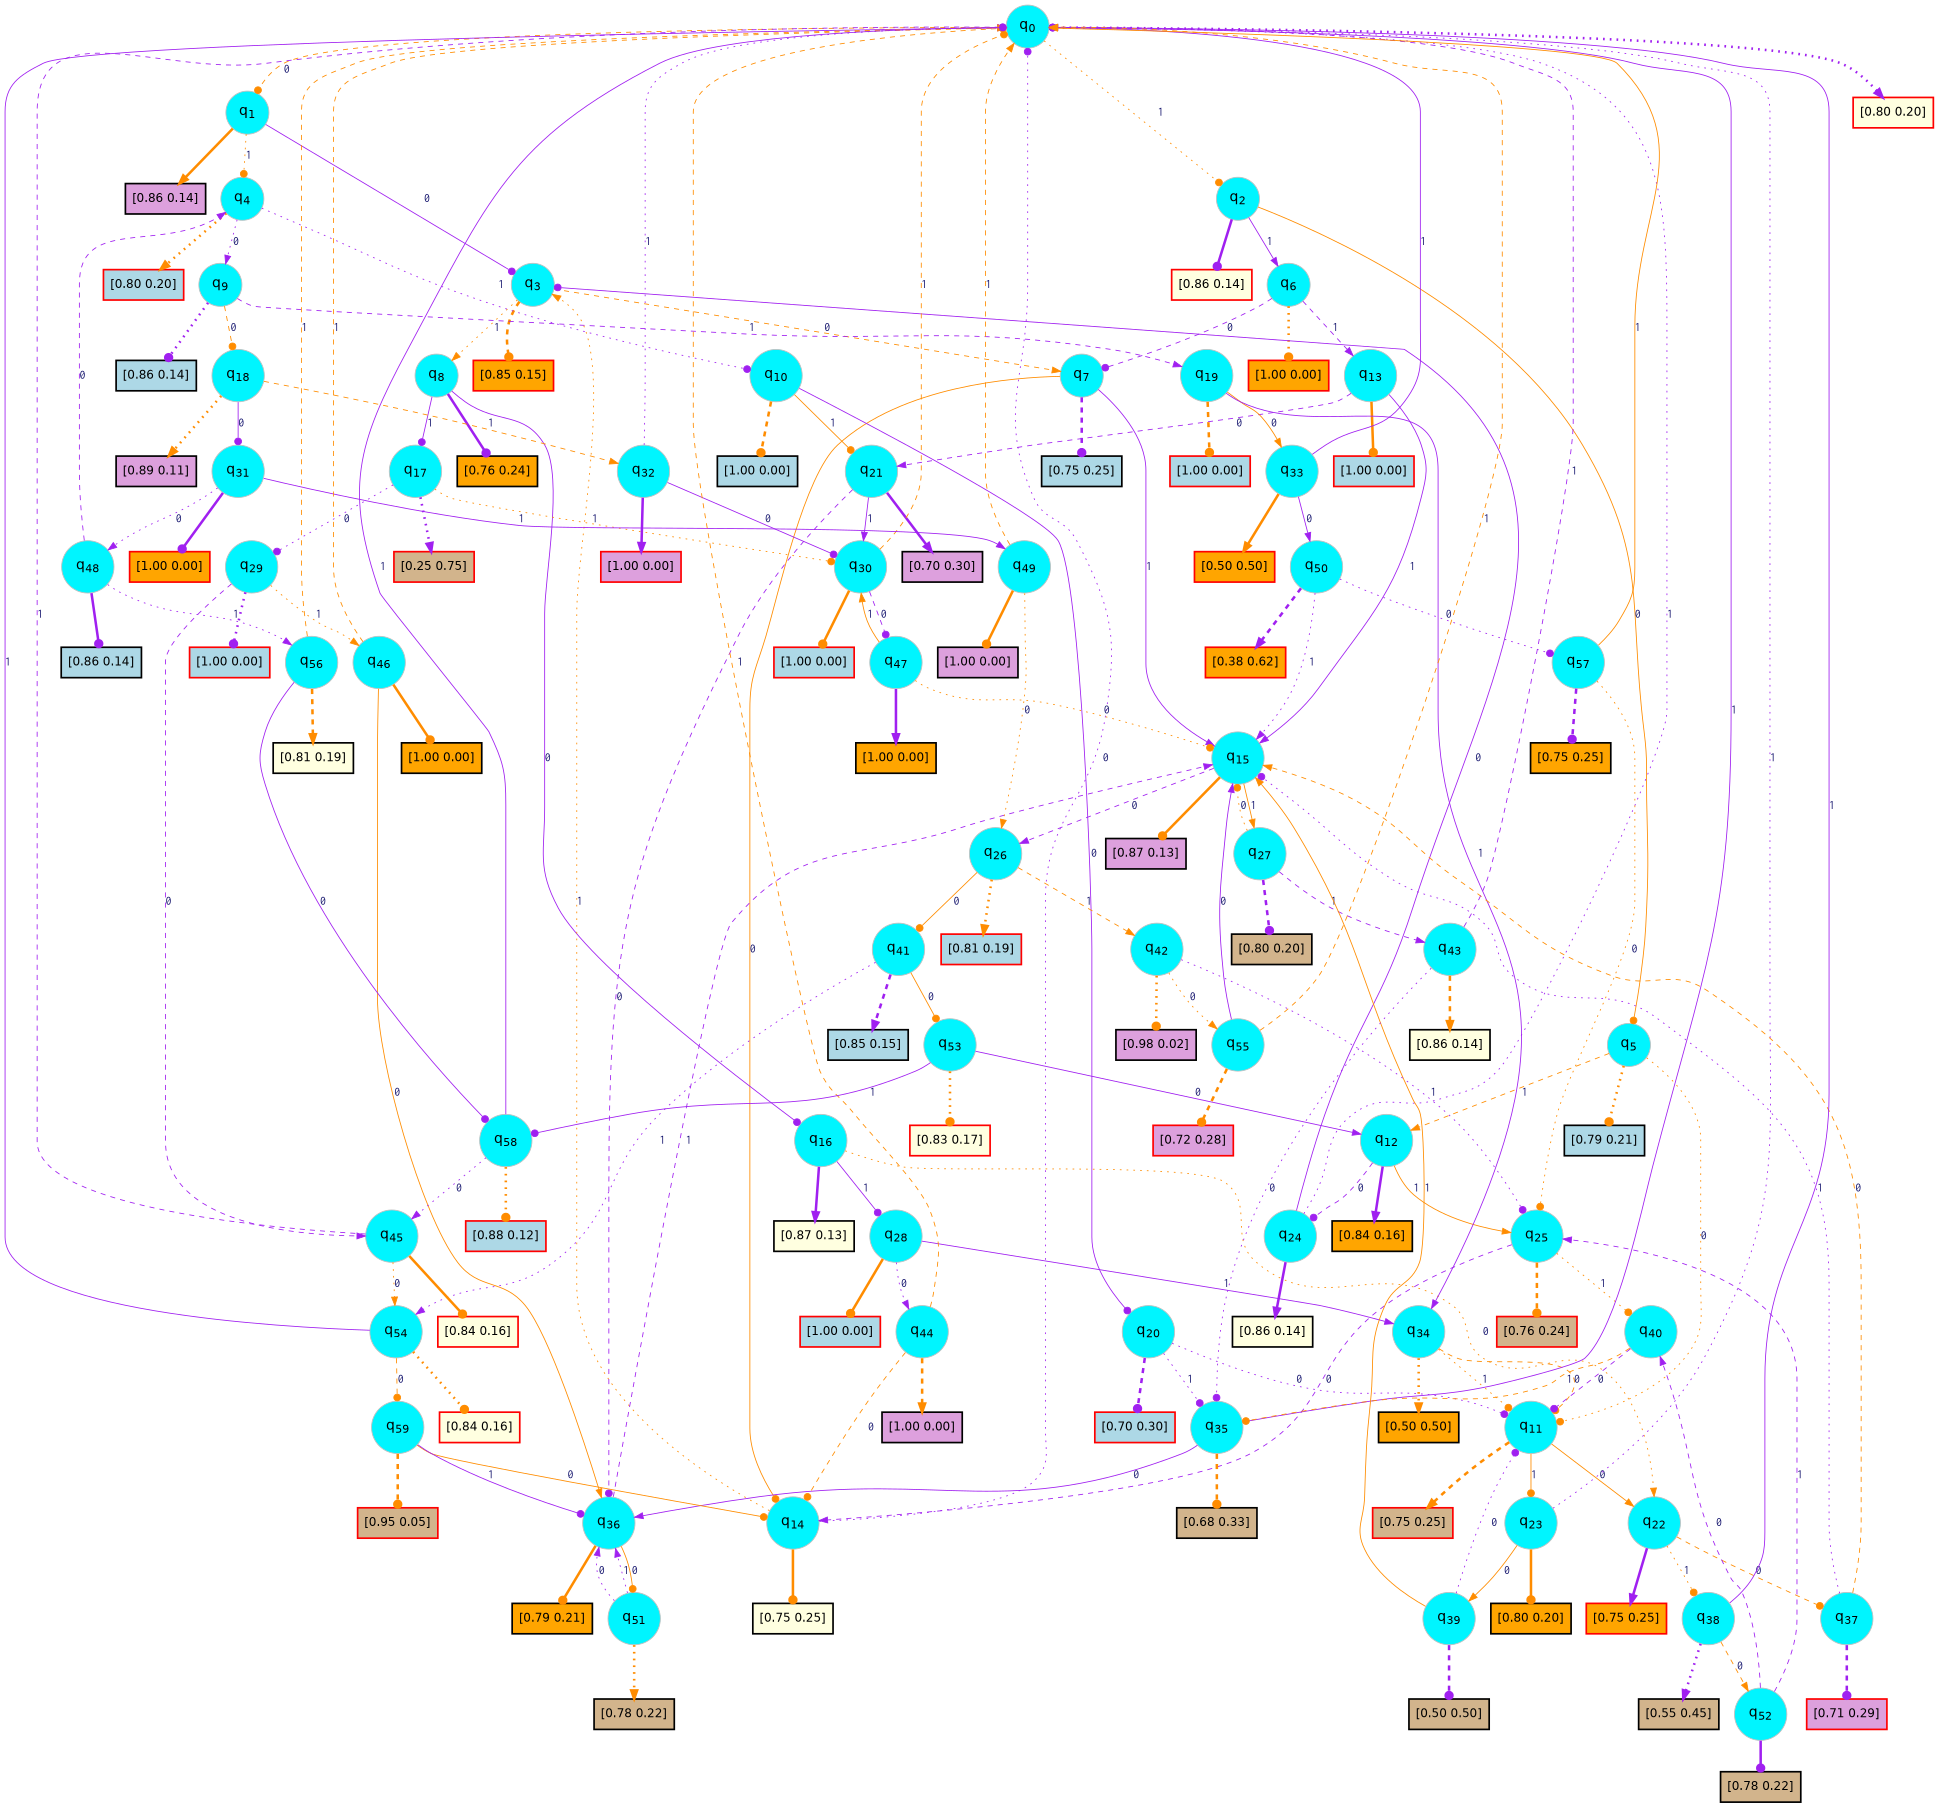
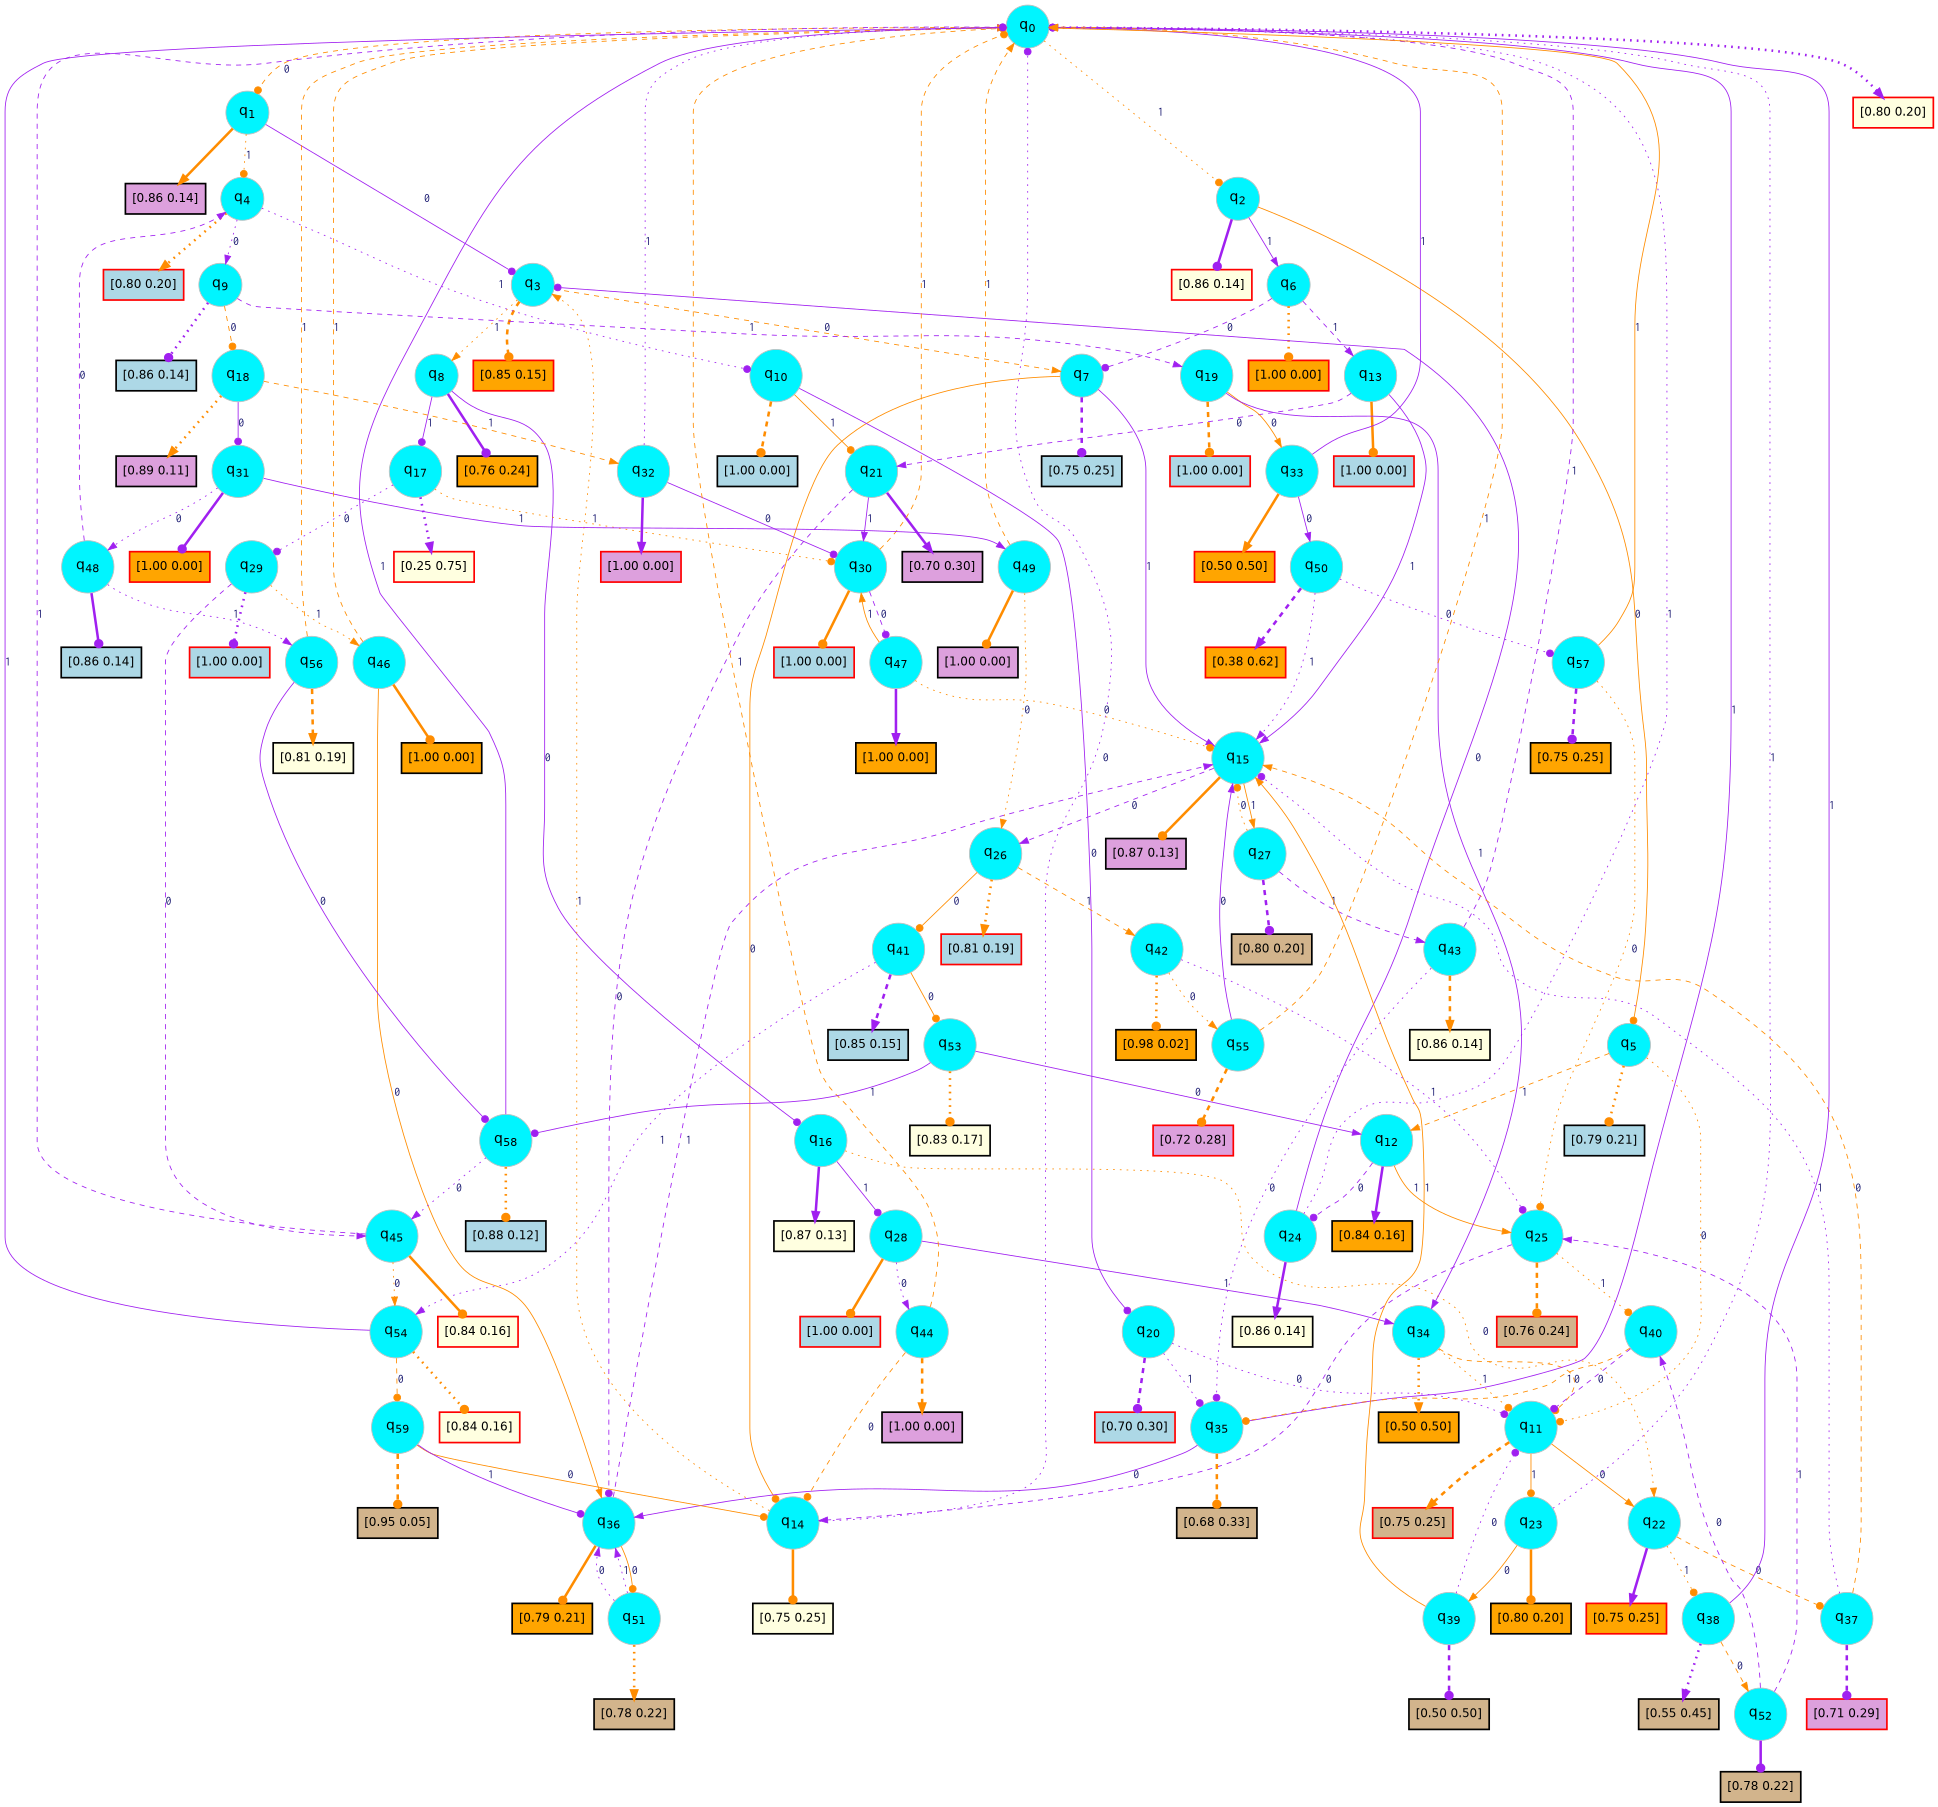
node "[0.25 0.75]": fillcolor tan -> lightyellow
node "[0.98 0.02]": fillcolor plum -> orange
node "[0.83 0.17]": color red -> black
node "[0.88 0.12]": color red -> black
node "[0.95 0.05]": color red -> black
